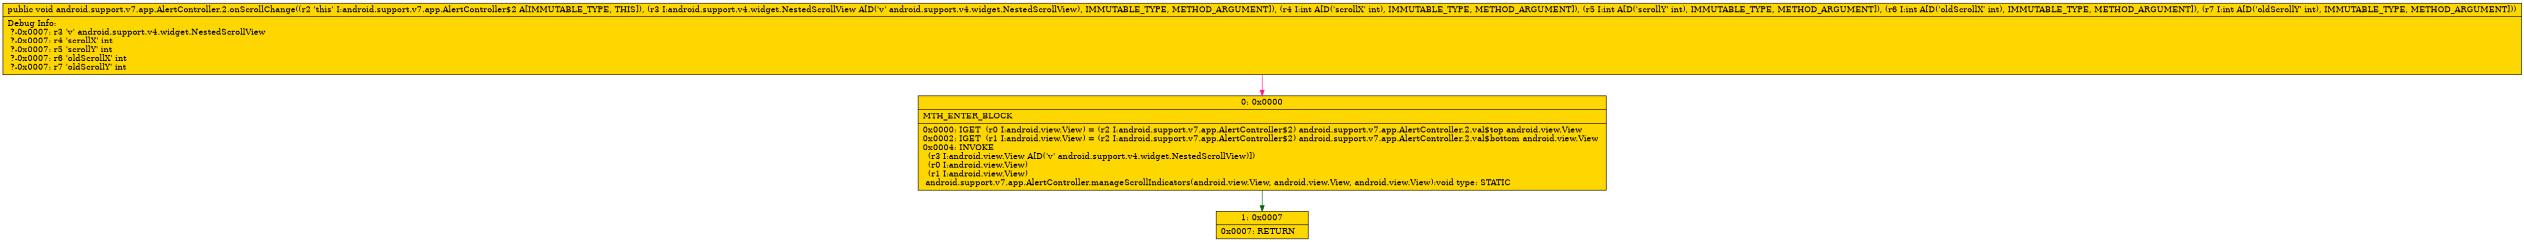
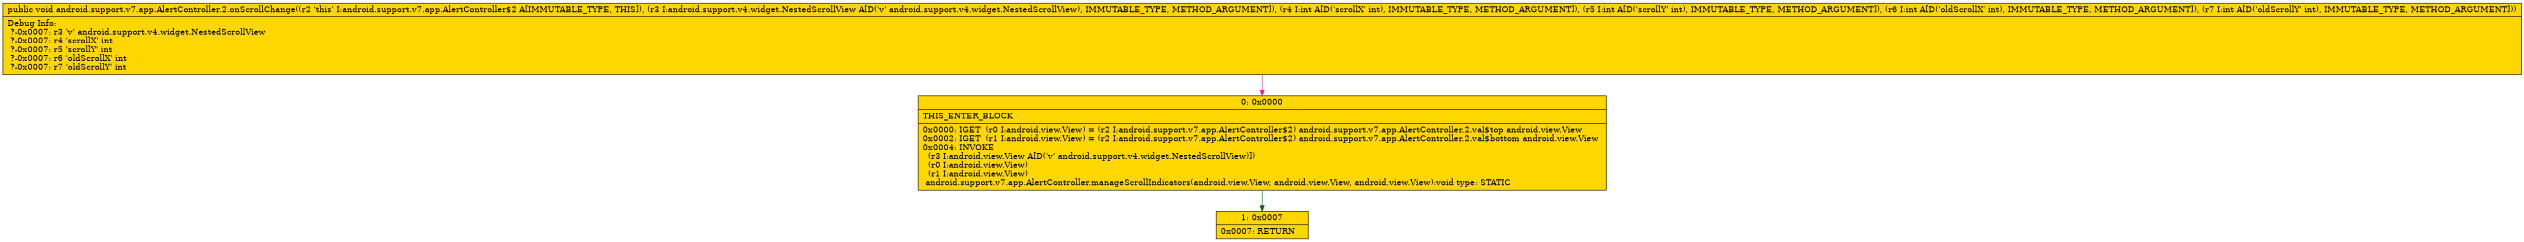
node "0: 0x0000": text "MTH_ENTER_BLOCK" -> "THIS_ENTER_BLOCK"
